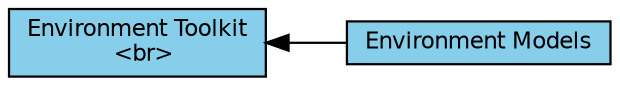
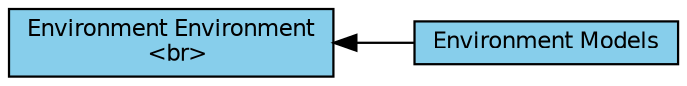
node "Environment Toolkit <br>": label "Environment Toolkit <br>" -> "Environment Environment <br>"
